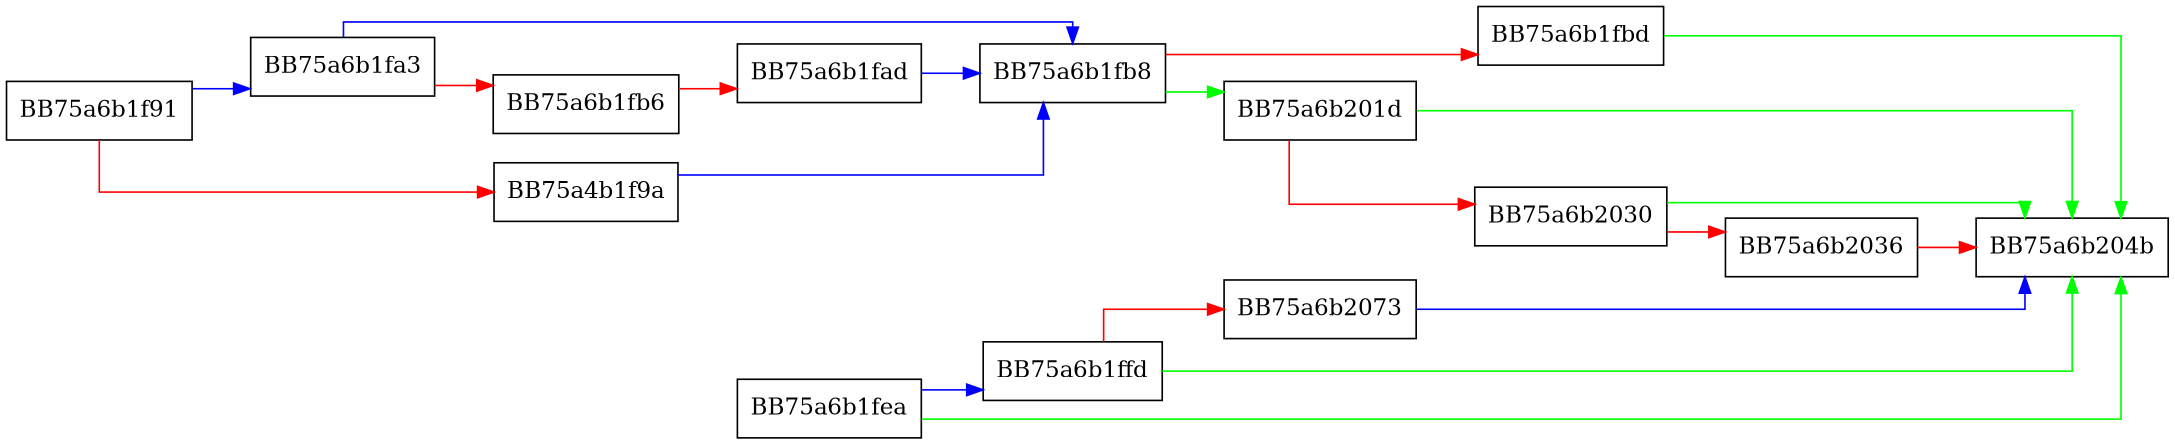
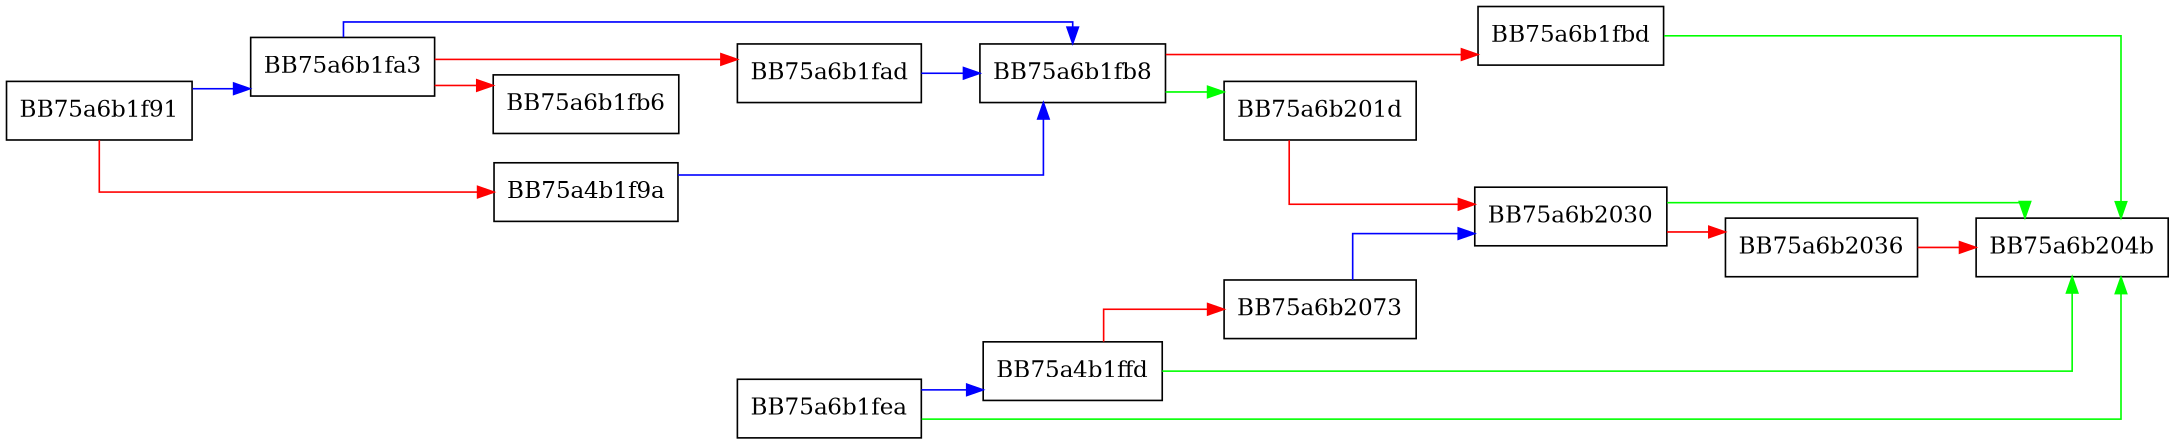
edge "BB75a6b1fb6" -> "BB75a6b1fad": now "BB75a6b1fa3" -> "BB75a6b1fad"
edge "BB75a6b201d" -> "BB75a6b204b": removed
edge "BB75a6b2073" -> "BB75a6b204b": now "BB75a6b2073" -> "BB75a6b2030"
node "BB75a6b1ffd": label "BB75a6b1ffd" -> "BB75a4b1ffd"
